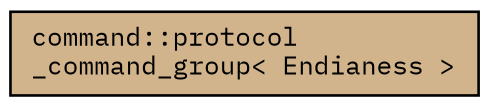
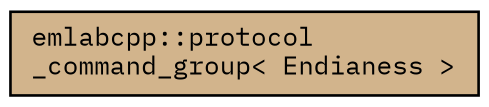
node "command::protocol _command_group< Endianess >": label "command::protocol _command_group< Endianess >" -> "emlabcpp::protocol _command_group< Endianess >"
